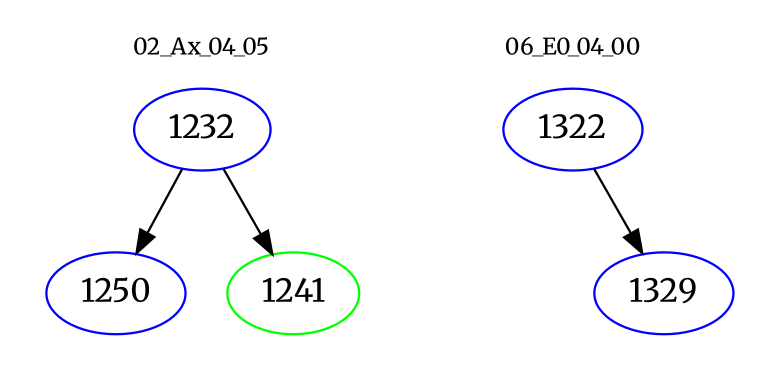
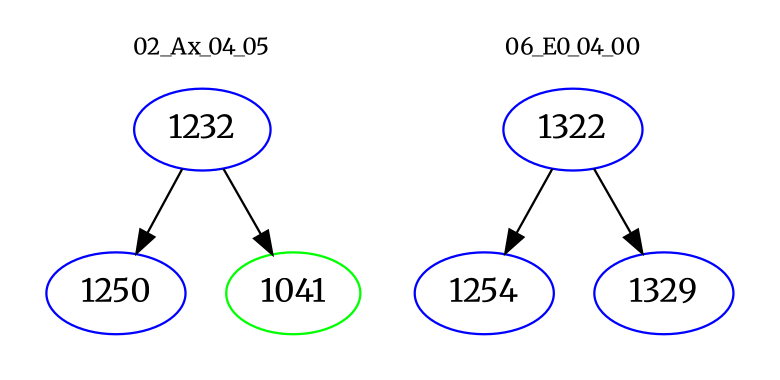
node "1241": label "1241" -> "1041"
node "1254": added
